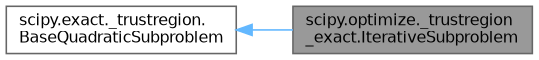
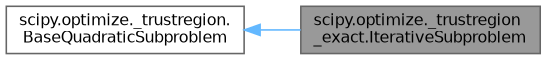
node "scipy.exact._trustregion. BaseQuadraticSubproblem": label "scipy.exact._trustregion. BaseQuadraticSubproblem" -> "scipy.optimize._trustregion. BaseQuadraticSubproblem"
